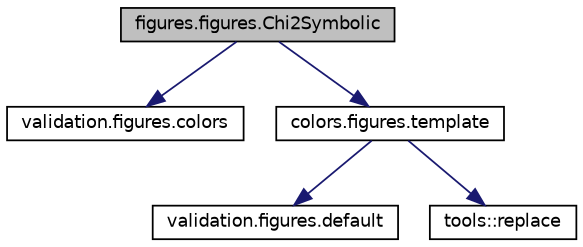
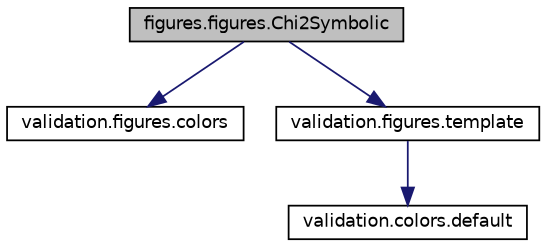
node "colors.figures.template": label "colors.figures.template" -> "validation.figures.template"
node "validation.figures.default": label "validation.figures.default" -> "validation.colors.default"
node "tools::replace": removed
